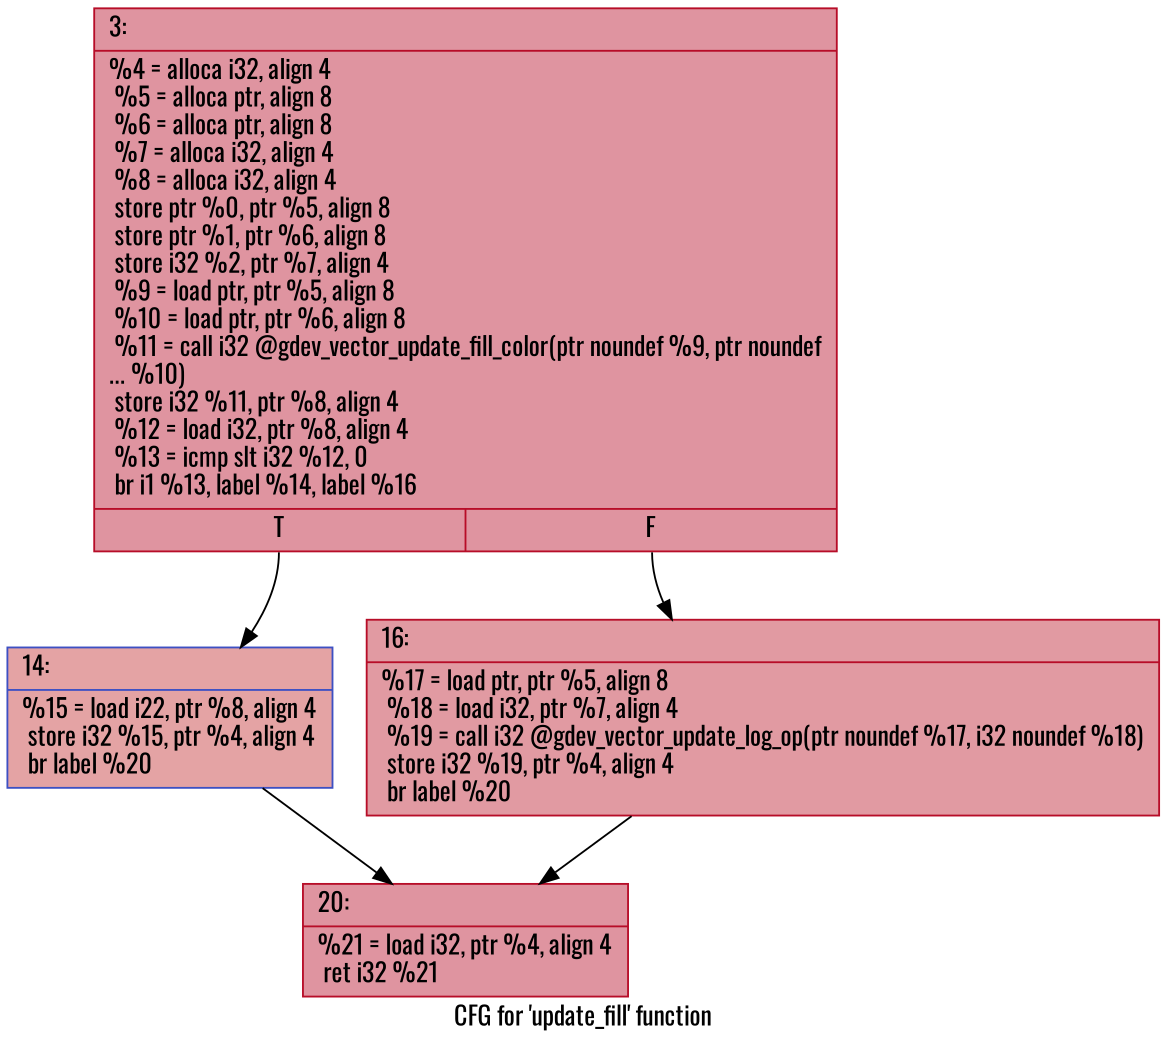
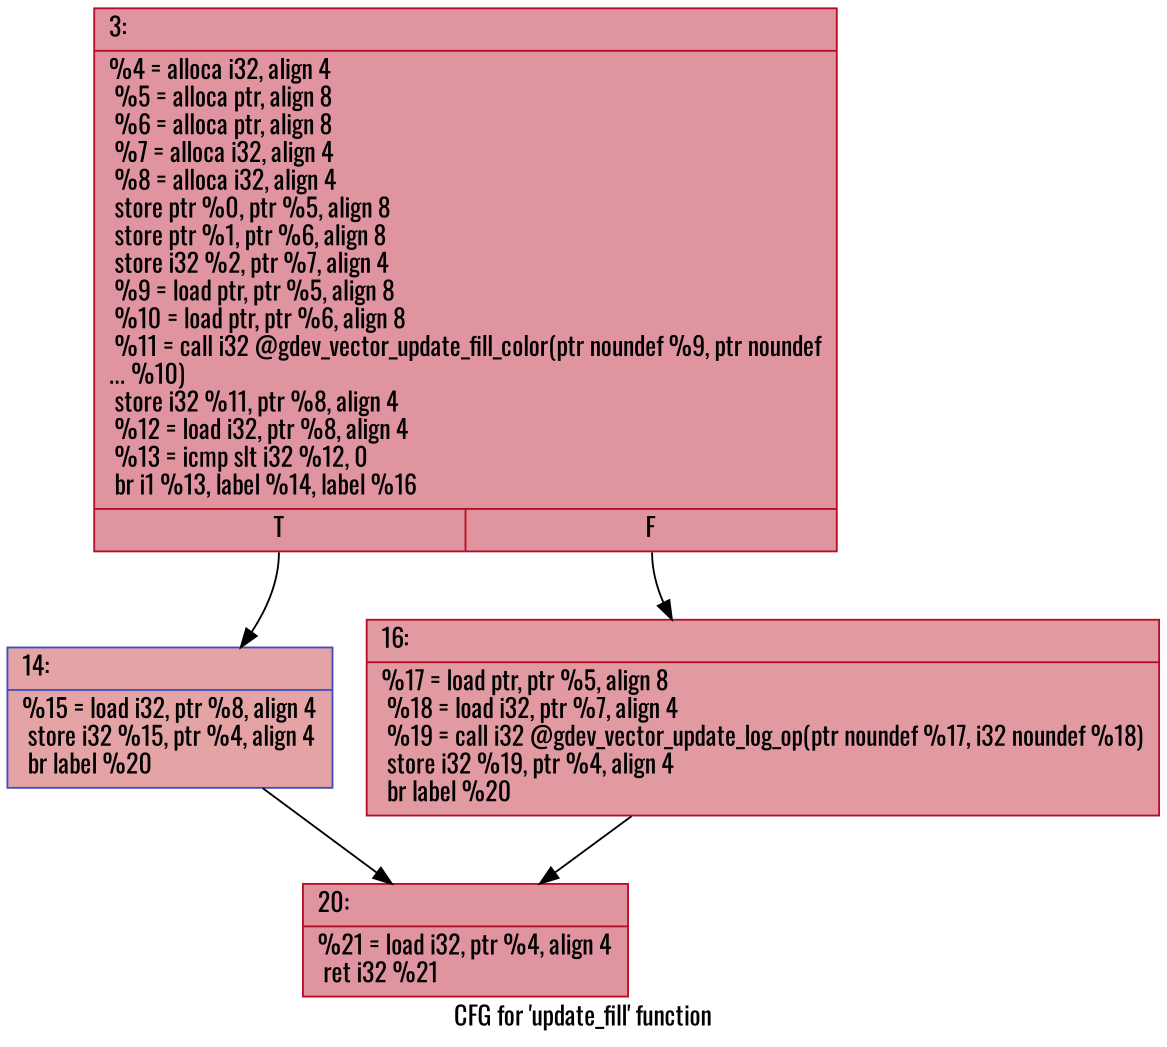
node "14:": text "%15 = load i22, ptr %8, align 4" -> "%15 = load i32, ptr %8, align 4"
